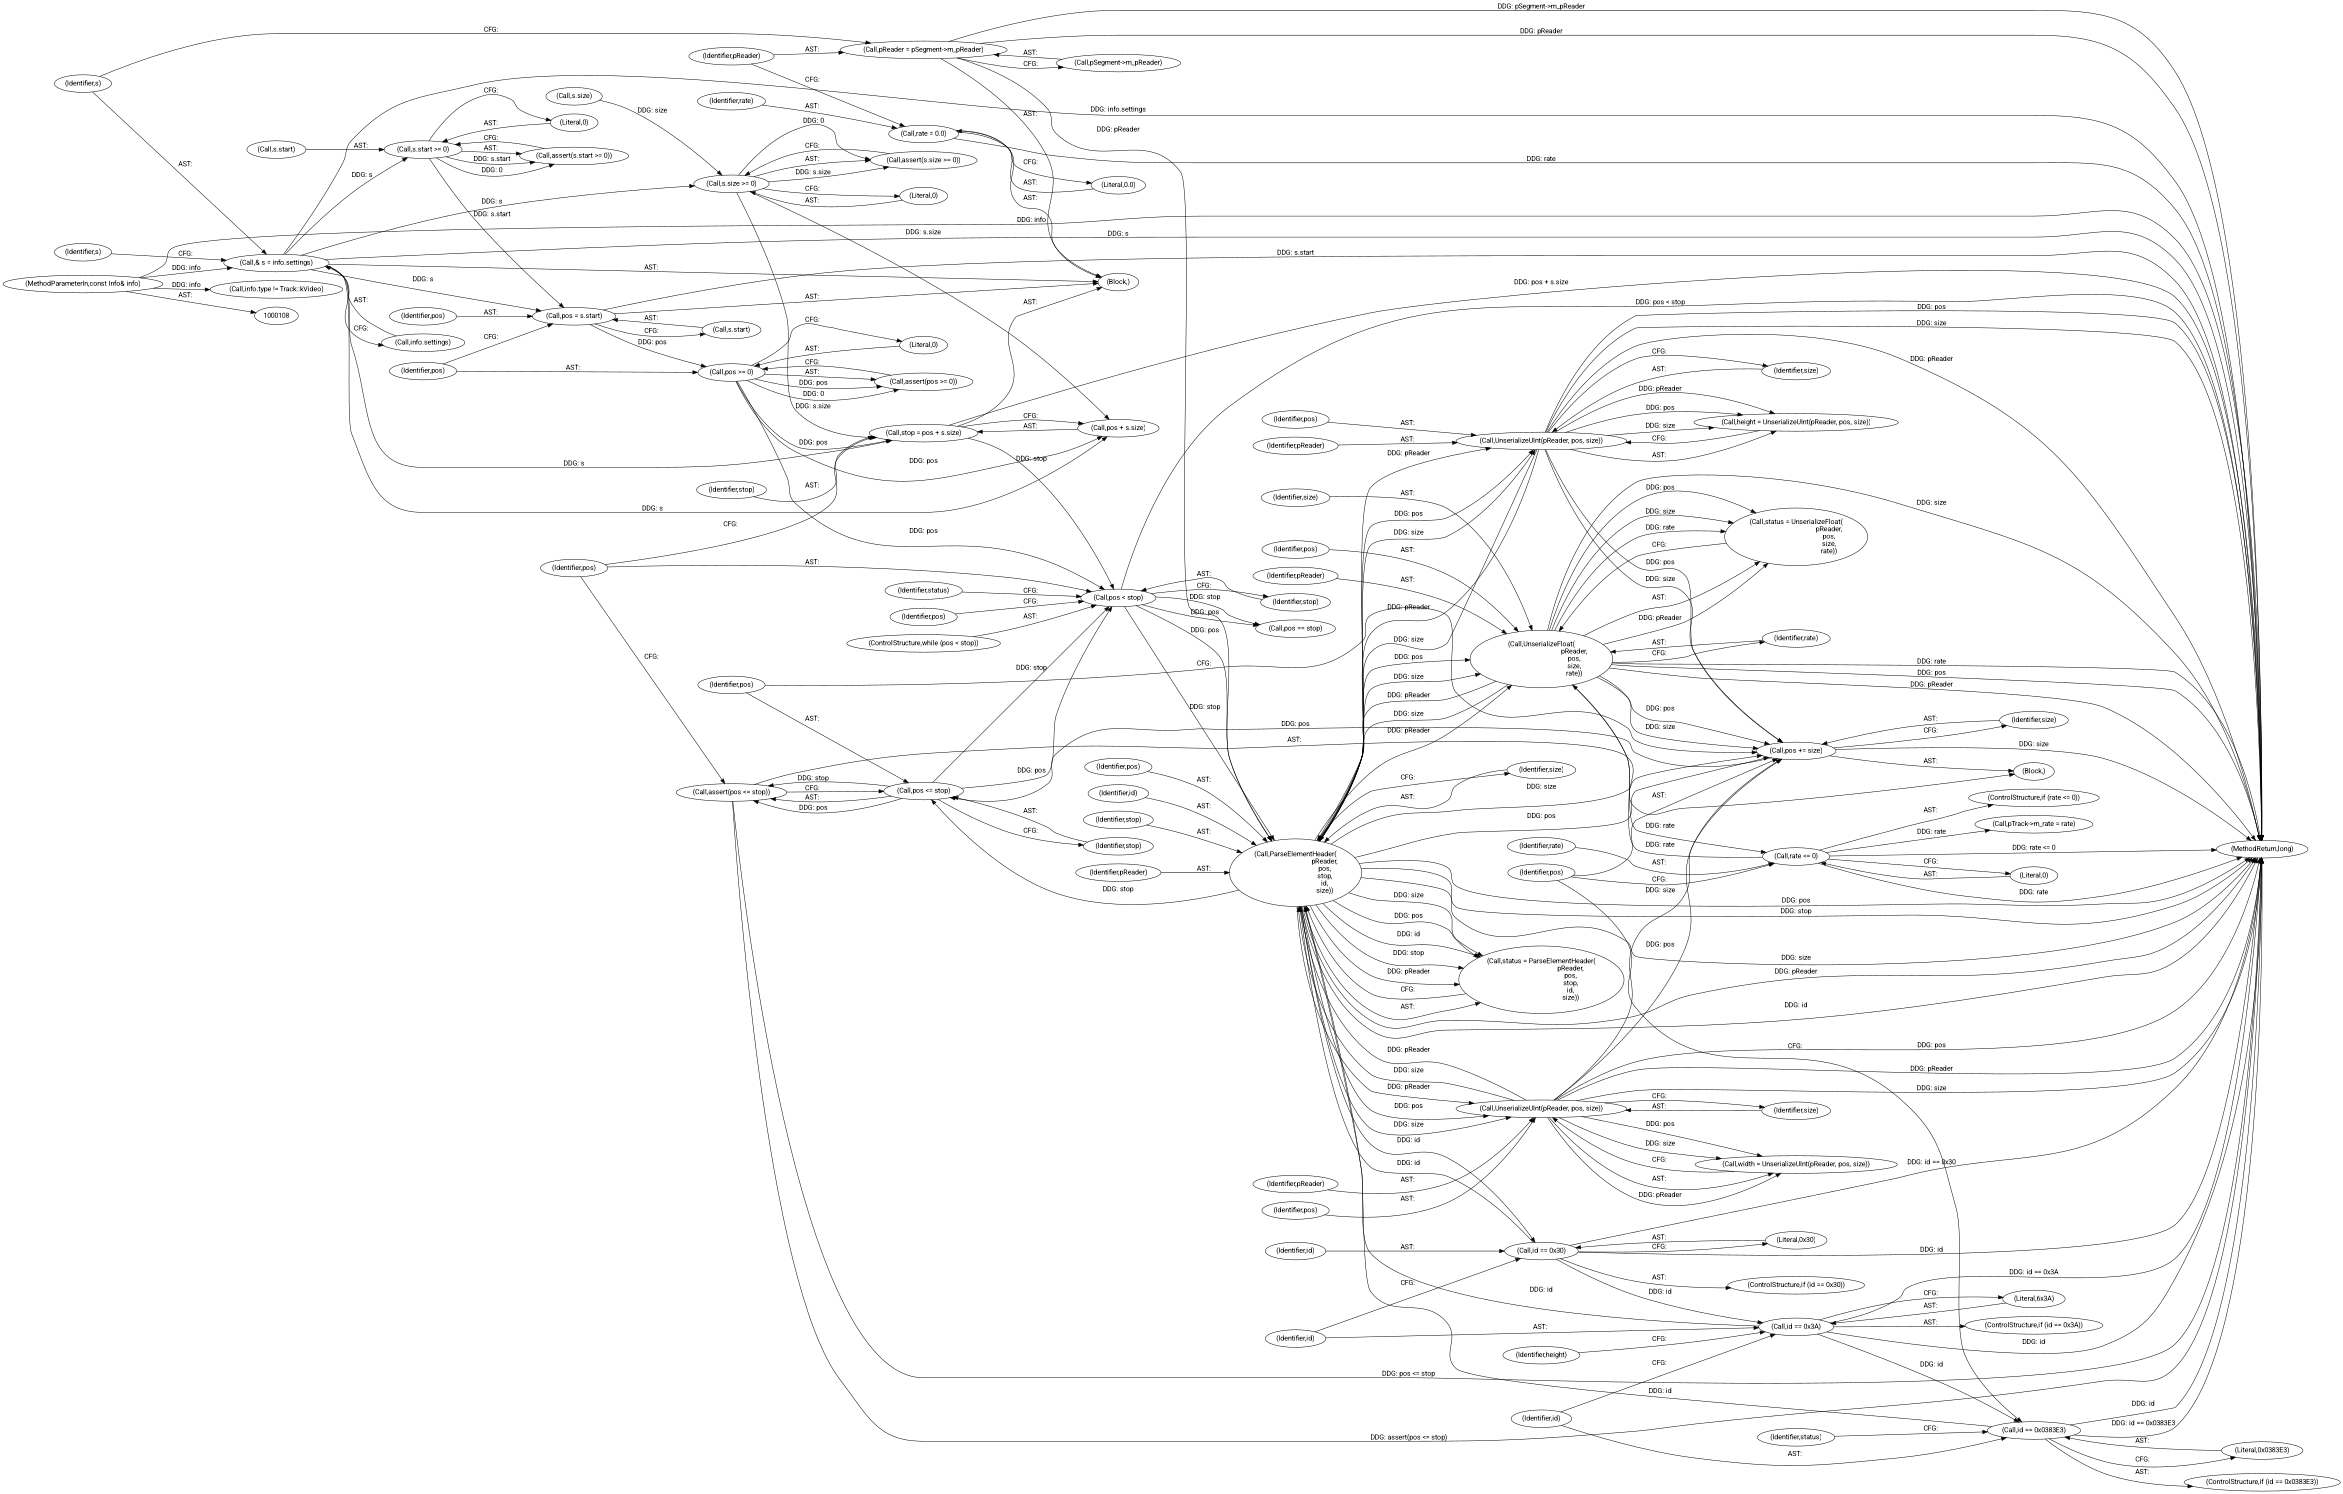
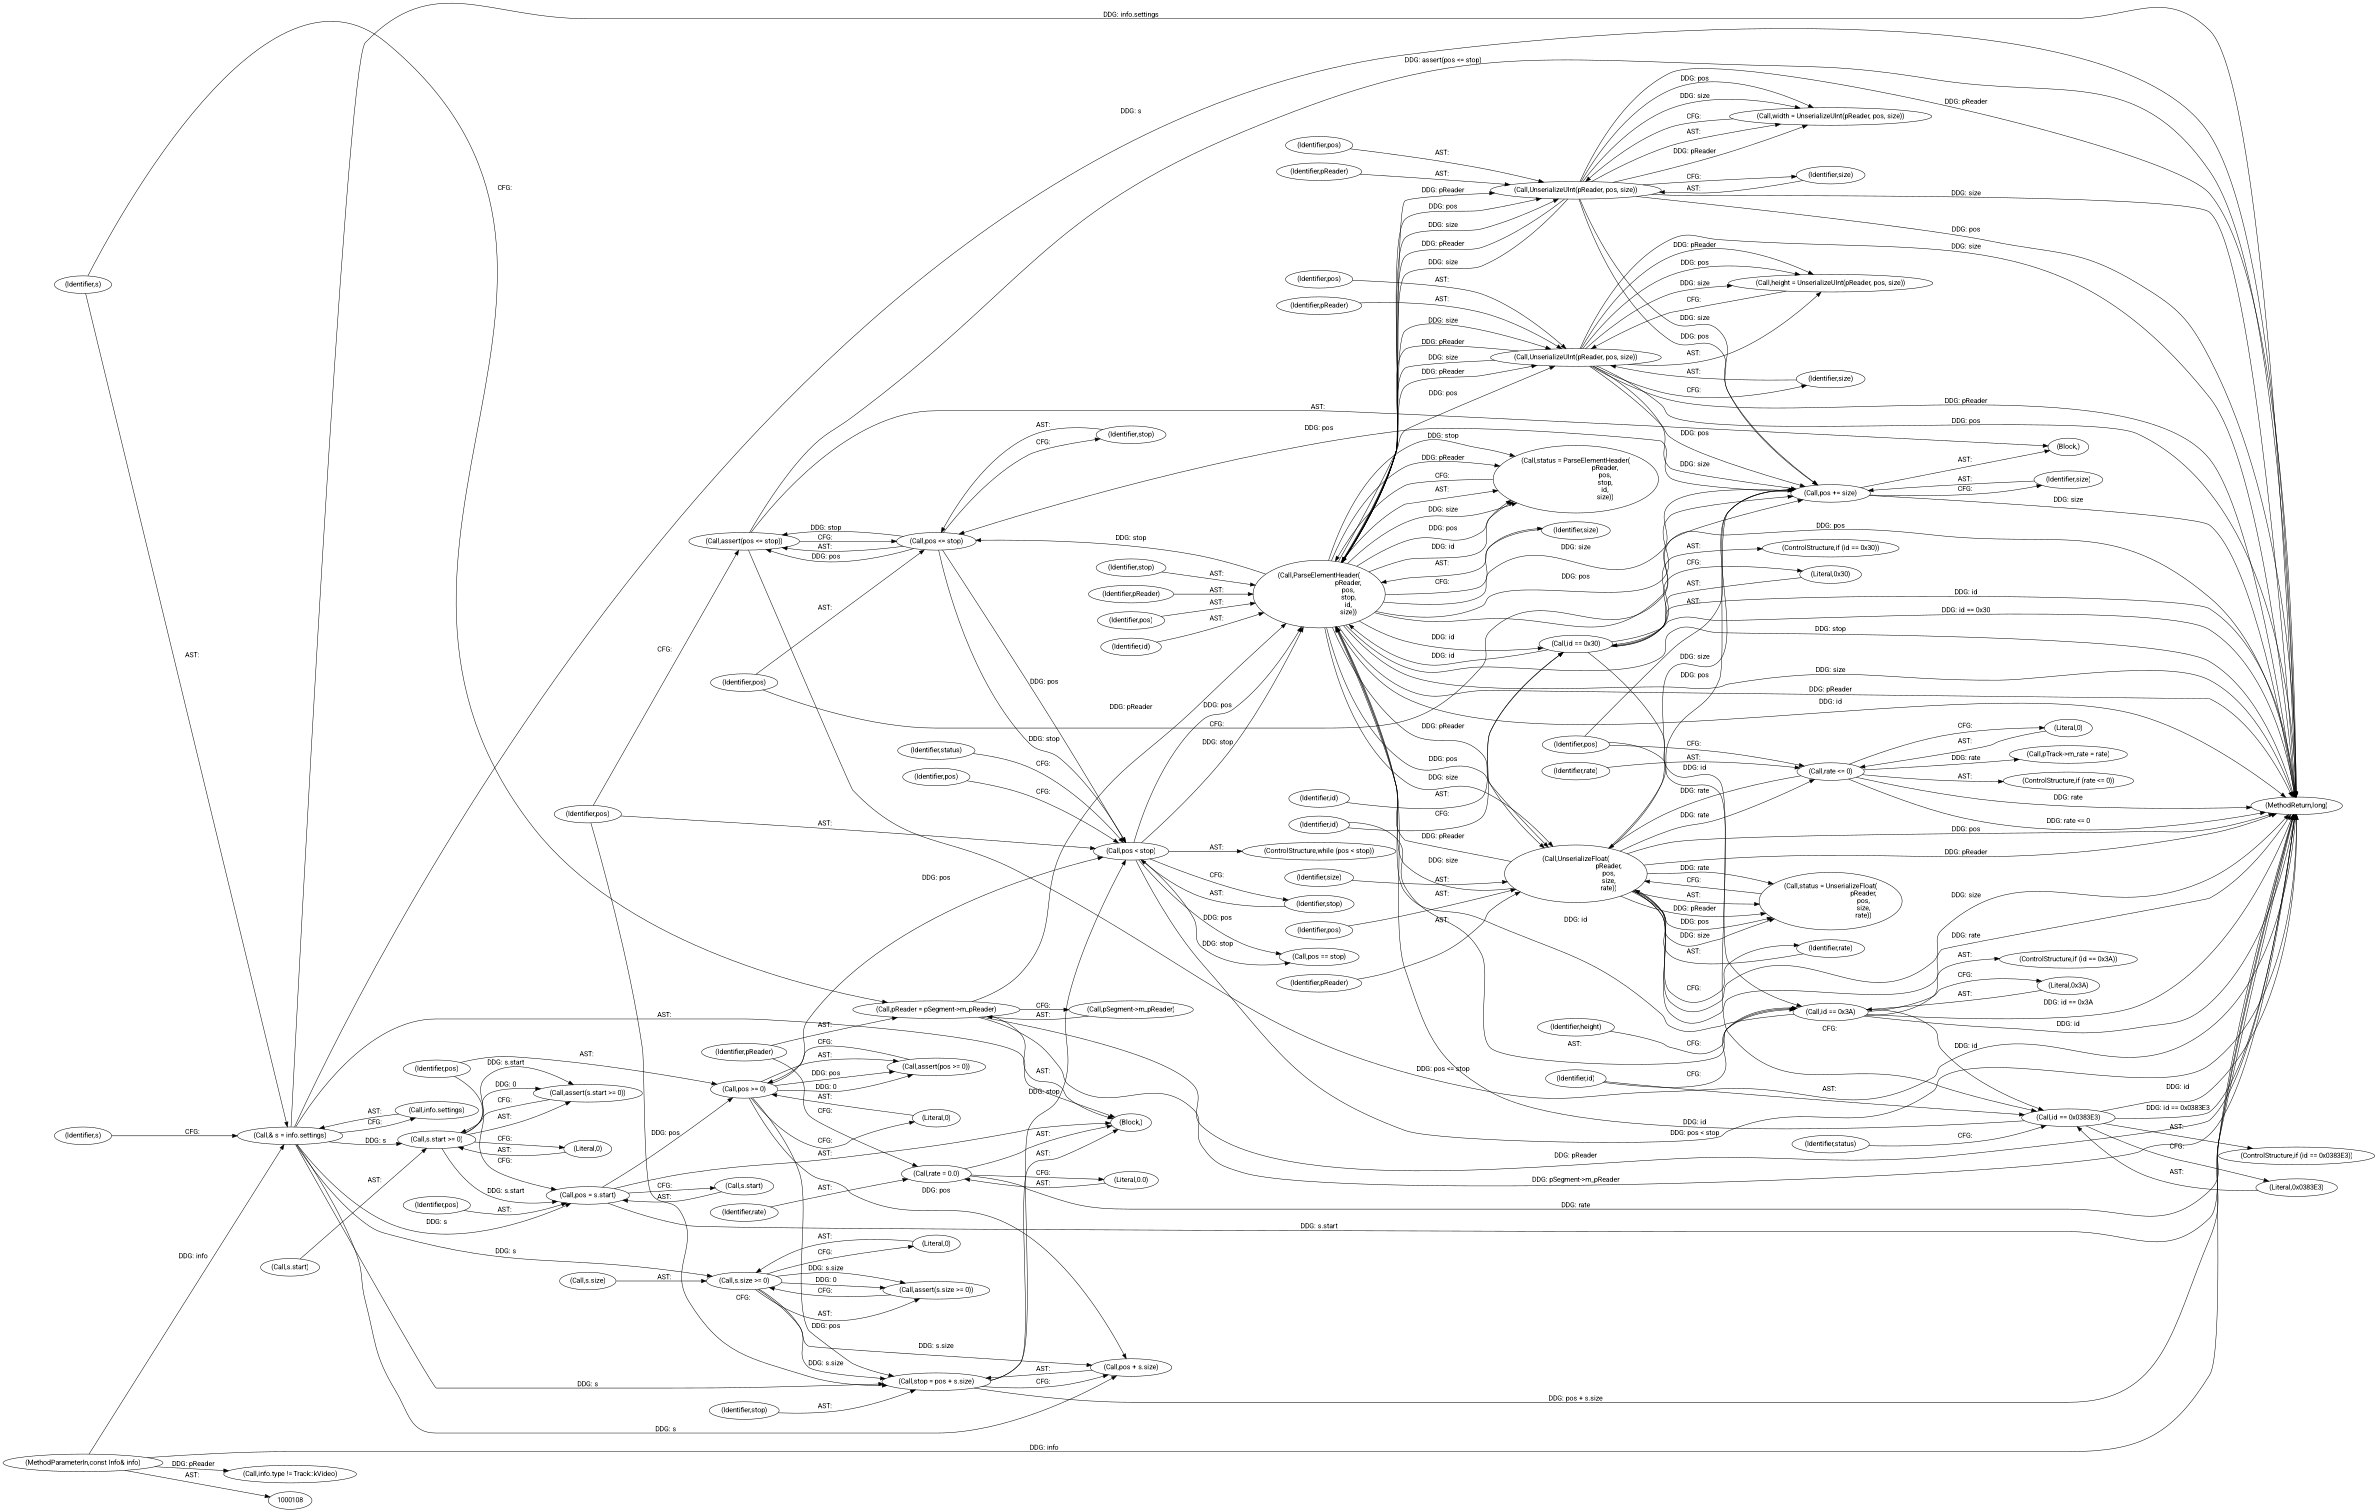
edge "(Call,s.size)" -> "(Call,s.size >= 0)": label "DDG: size" -> "AST: "
edge "(MethodParameterIn,const Info& info)" -> "(Call,info.type != Track::kVideo)": label "DDG: info" -> "DDG: pReader"
edge "(ControlStructure,while (pos < stop))" -> "(Call,pos < stop)": reversed
node "(Literal,6x3A)": label "(Literal,6x3A)" -> "(Literal,0x3A)"
